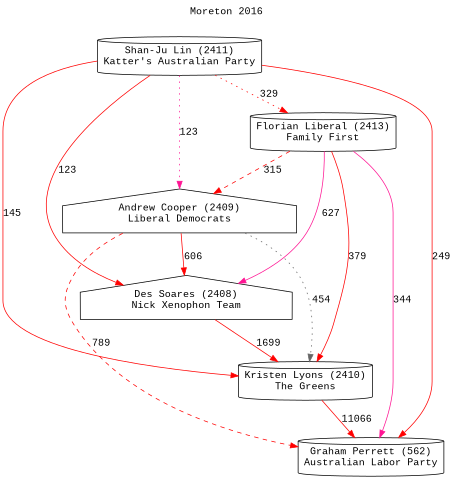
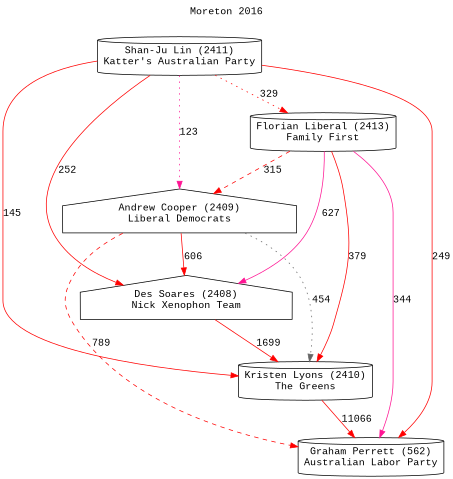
edge "Shan-Ju Lin (2411) Katter's Australian Party" -> "Des Soares (2408) Nick Xenophon Team": label "123" -> "252"
